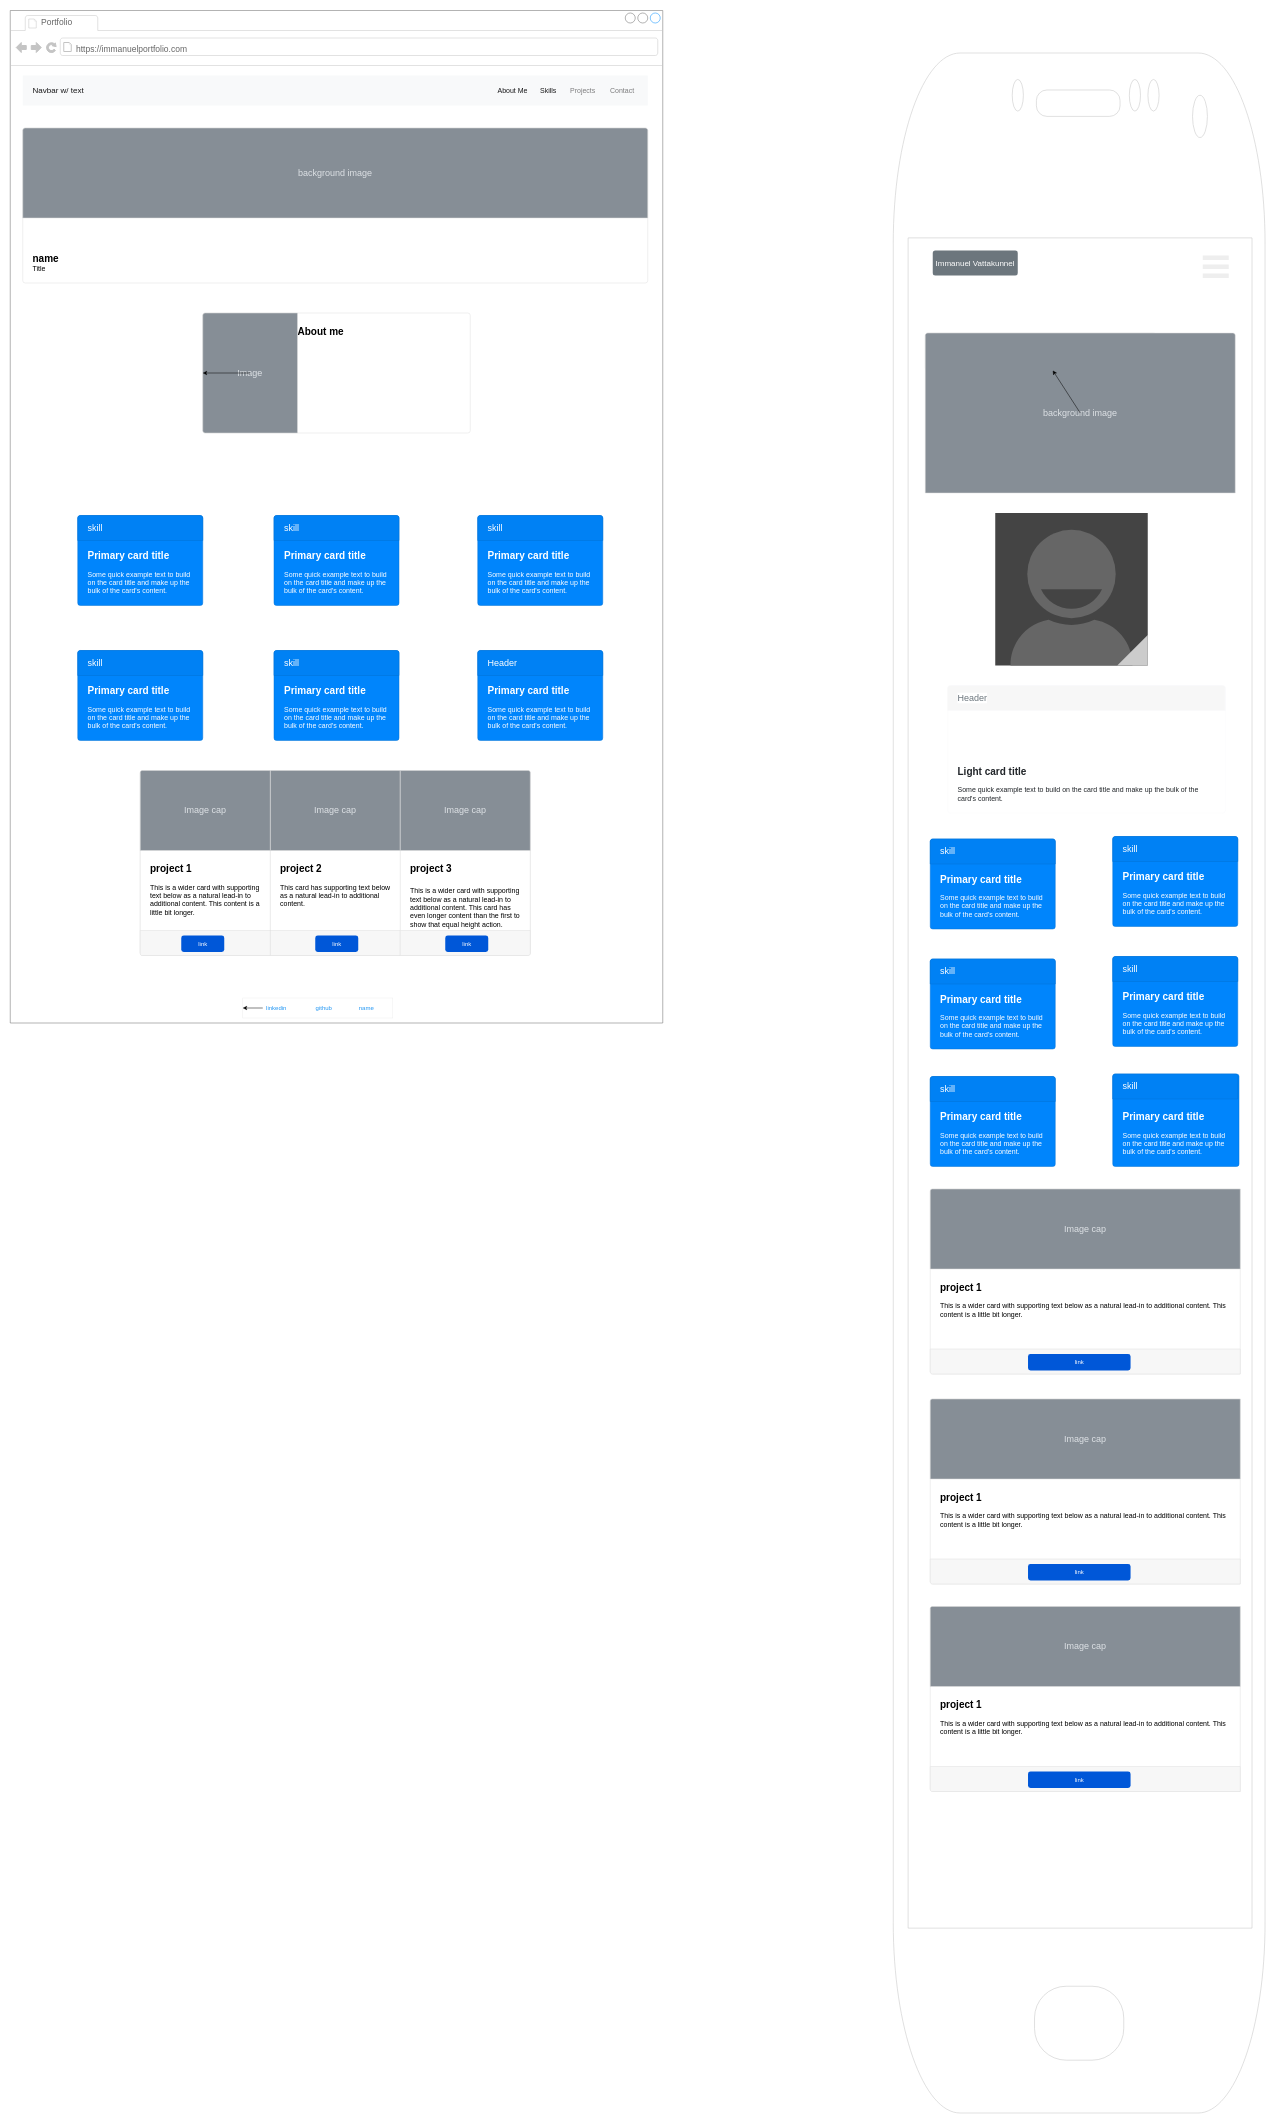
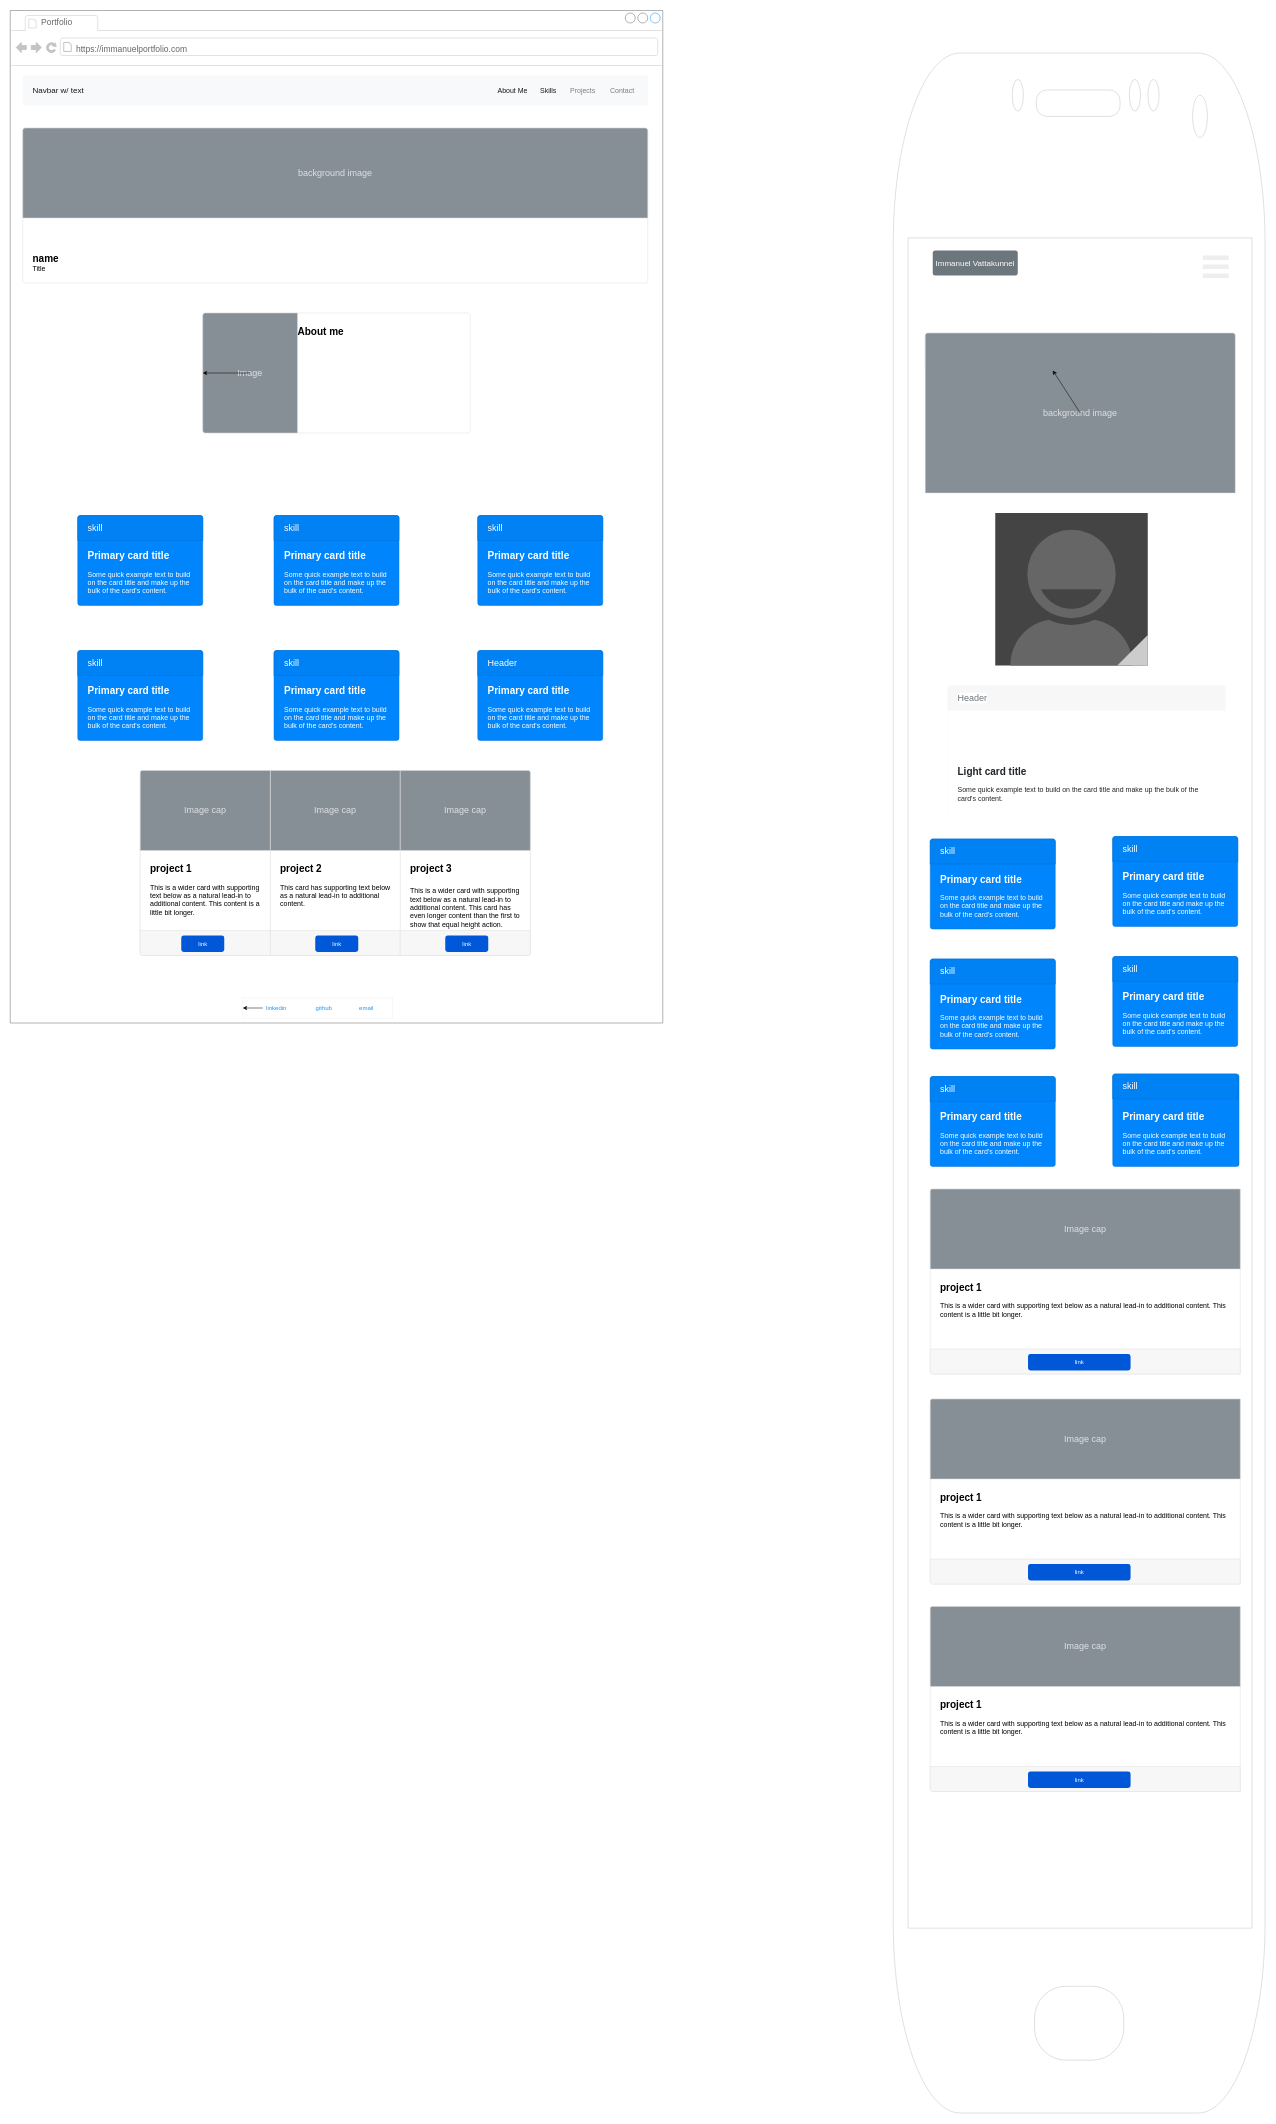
node "name": label "name" -> "email"
